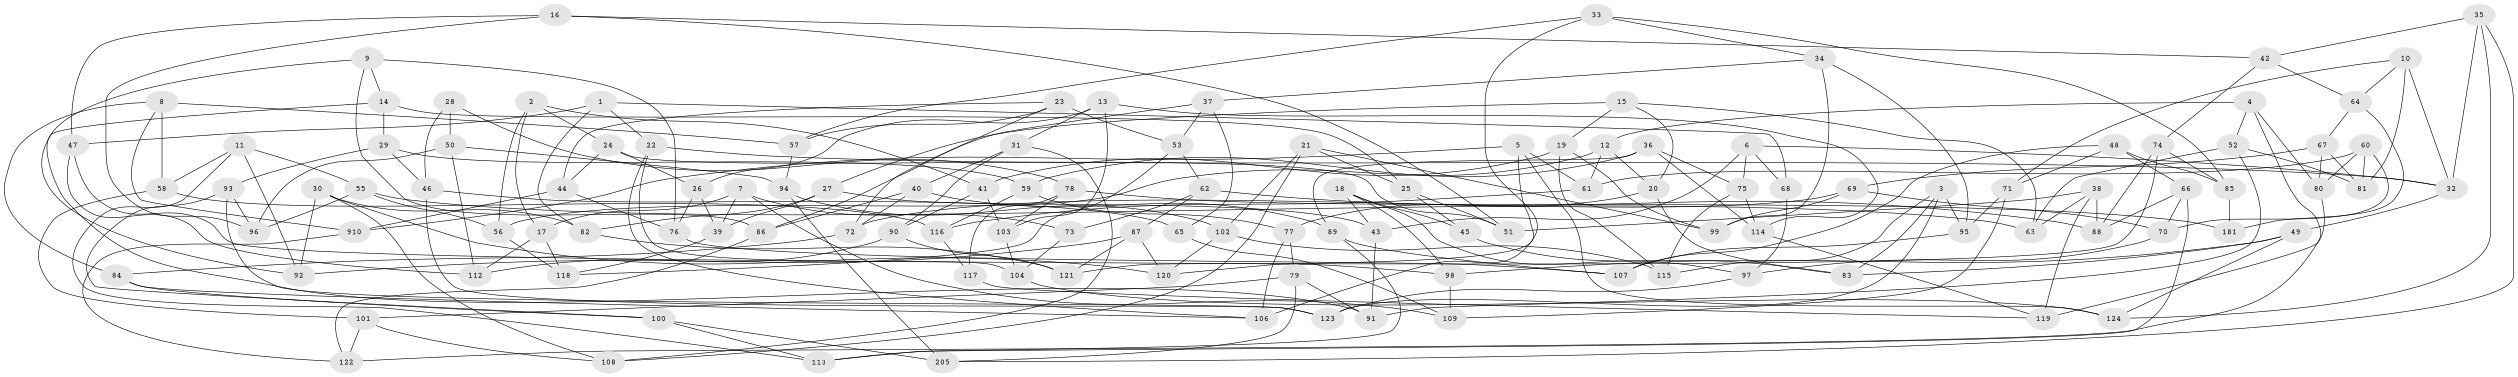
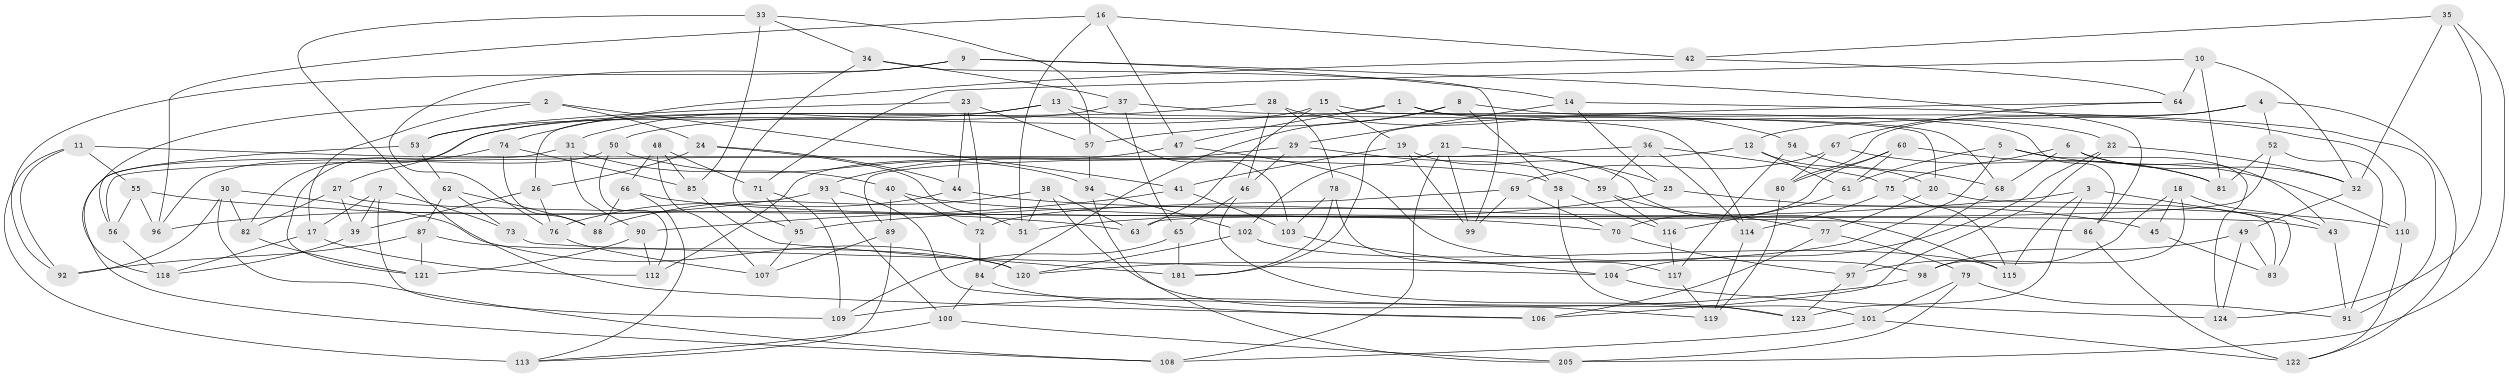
node "54": added
node "910": label "910" -> "110"
edge "65" -- "181": added
